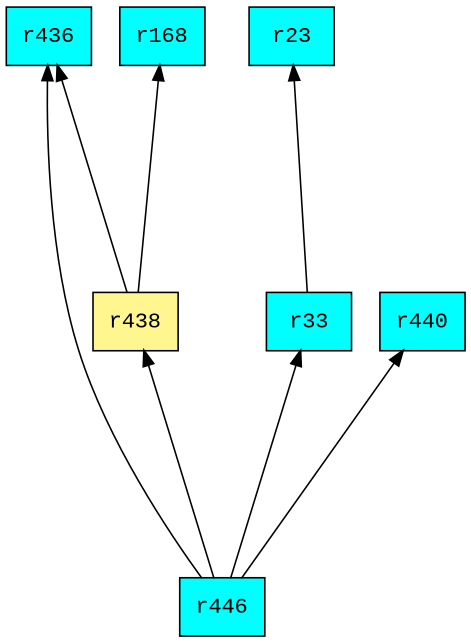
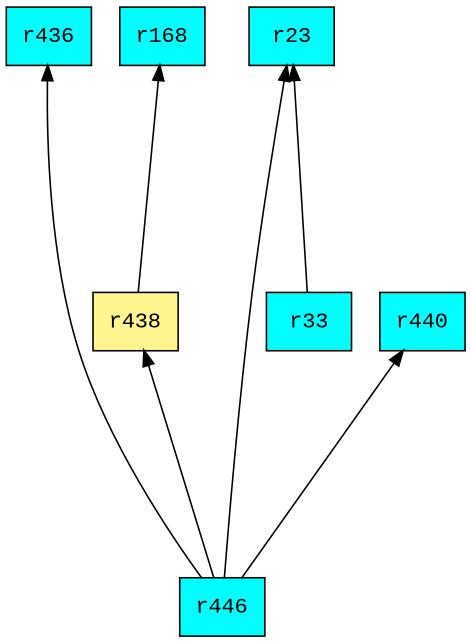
edge "r438" -> "r436": removed
edge "r446" -> "r33": now "r446" -> "r23"
